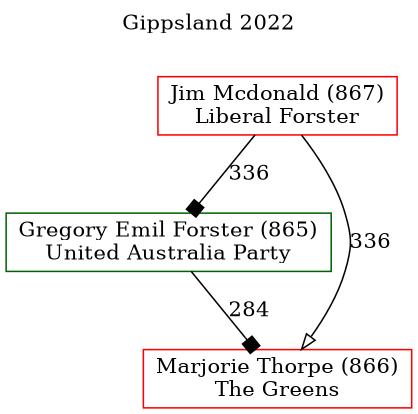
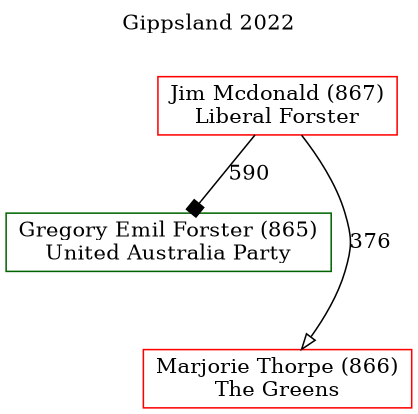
edge "Jim Mcdonald (867) Liberal Forster" -> "Gregory Emil Forster (865) United Australia Party": label "336" -> "590"
edge "Jim Mcdonald (867) Liberal Forster" -> "Marjorie Thorpe (866) The Greens": label "336" -> "376"
edge "Gregory Emil Forster (865) United Australia Party" -> "Marjorie Thorpe (866) The Greens": removed, label "284"
